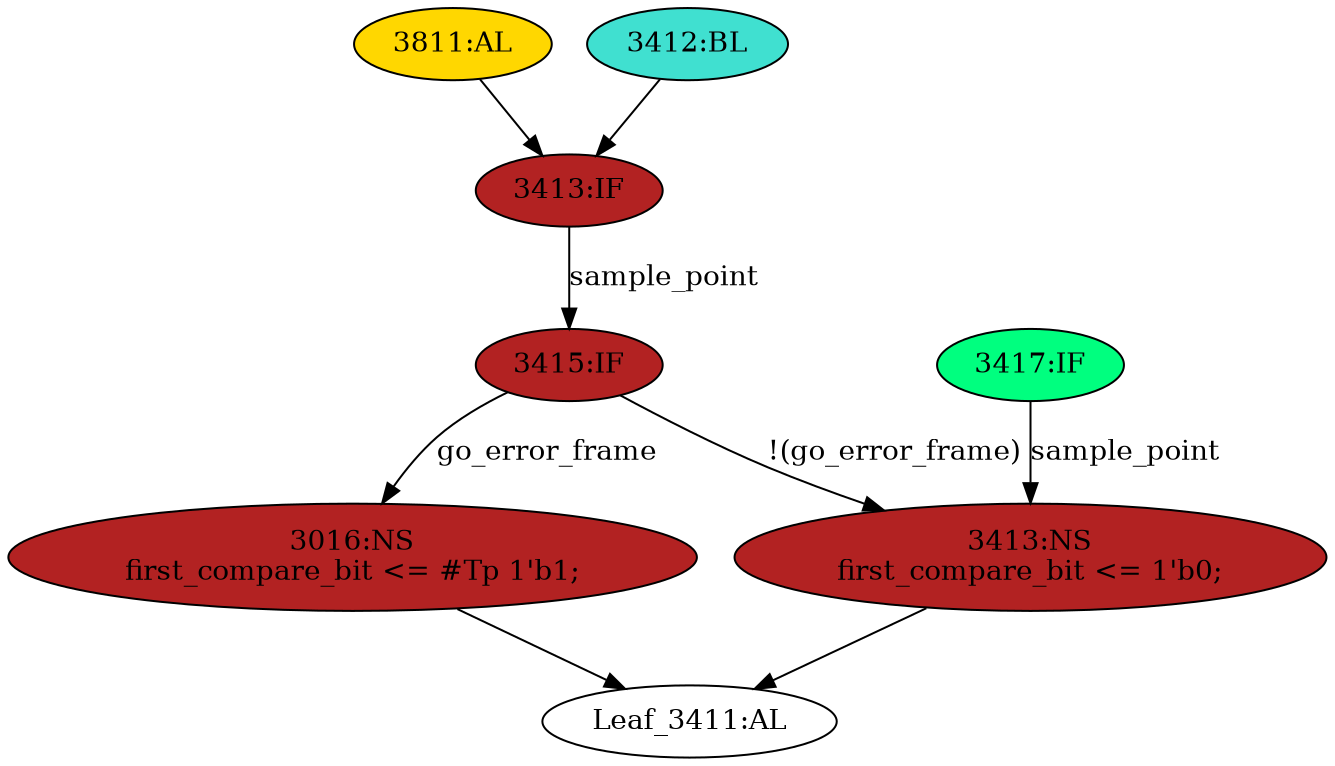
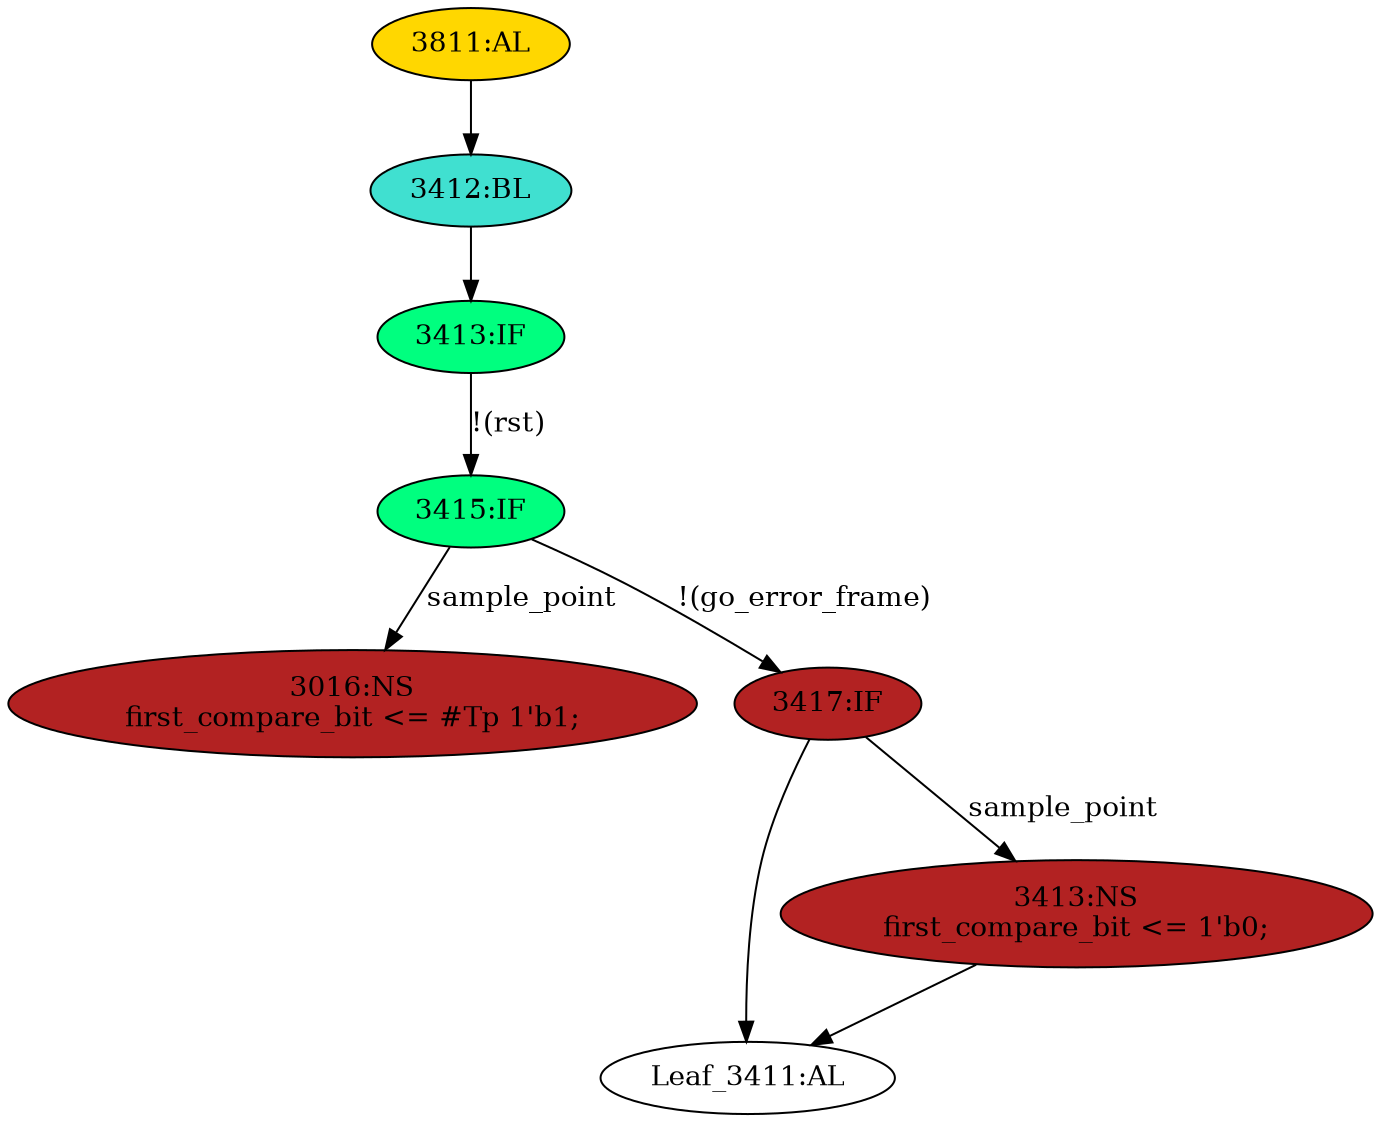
edge "3811:AL" -> "3413:IF": now "3811:AL" -> "3412:BL"
node "3413:IF": fillcolor firebrick -> springgreen
edge "3413:IF" -> "3415:IF": label "sample_point" -> "!(rst)"
node "3415:IF": fillcolor firebrick -> springgreen
node "3417:IF": fillcolor springgreen -> firebrick
edge "3415:IF" -> "3016:NS first_compare_bit <= #Tp 1'b1;": label "go_error_frame" -> "sample_point"
edge "3415:IF" -> "3413:NS first_compare_bit <= 1'b0;": now "3415:IF" -> "3417:IF"
edge "3016:NS first_compare_bit <= #Tp 1'b1;" -> "Leaf_3411:AL": now "3417:IF" -> "Leaf_3411:AL"
